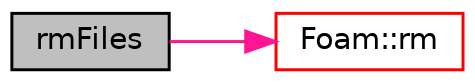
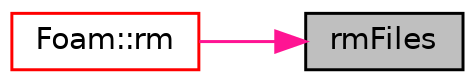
edge "rmFiles" -> "Foam::rm": reversed
